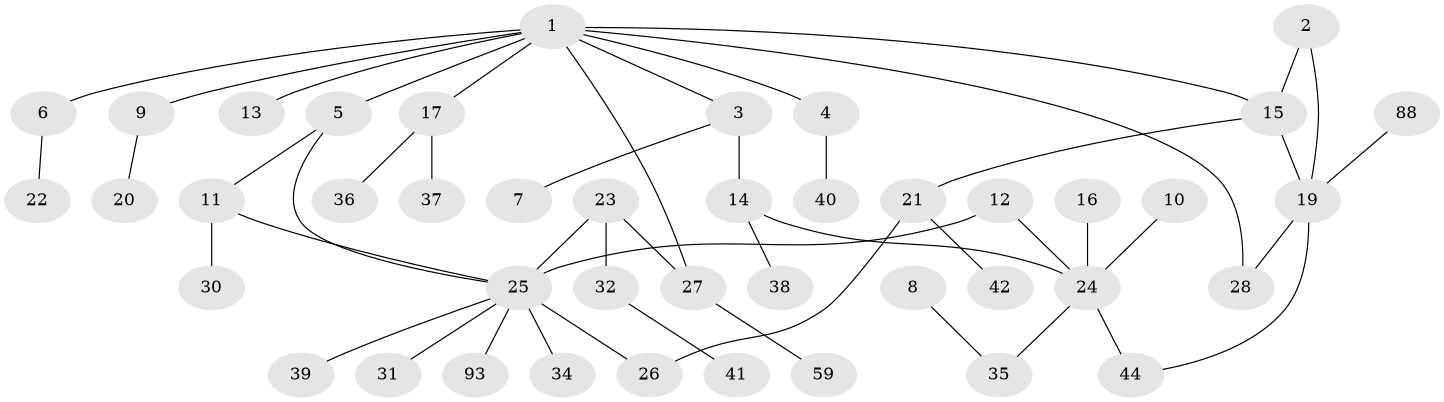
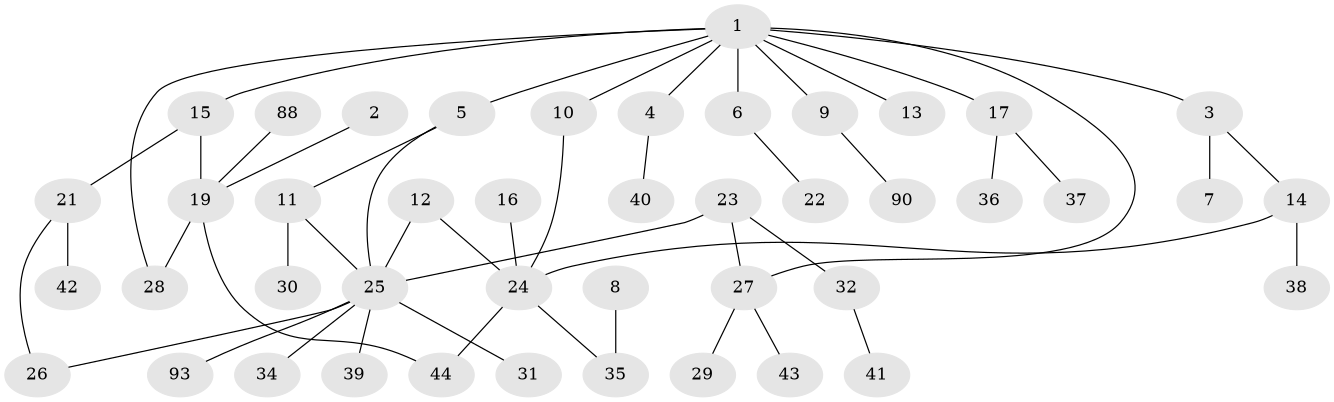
edge "1" -- "10": added
edge "2" -- "15": removed
node "20": label "20" -> "90"
node "43": added
node "59": label "59" -> "29"
